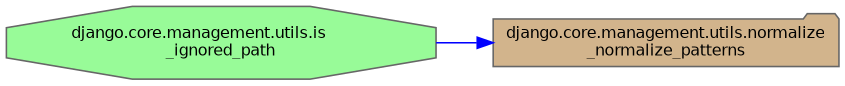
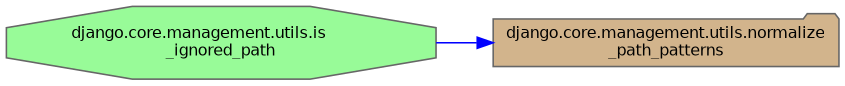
node "django.core.management.utils.normalize _normalize_patterns": label "django.core.management.utils.normalize _normalize_patterns" -> "django.core.management.utils.normalize _path_patterns"
